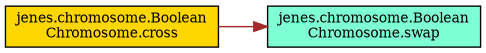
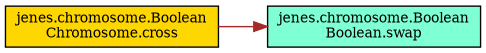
node "jenes.chromosome.Boolean Chromosome.swap": label "jenes.chromosome.Boolean Chromosome.swap" -> "jenes.chromosome.Boolean Boolean.swap"
